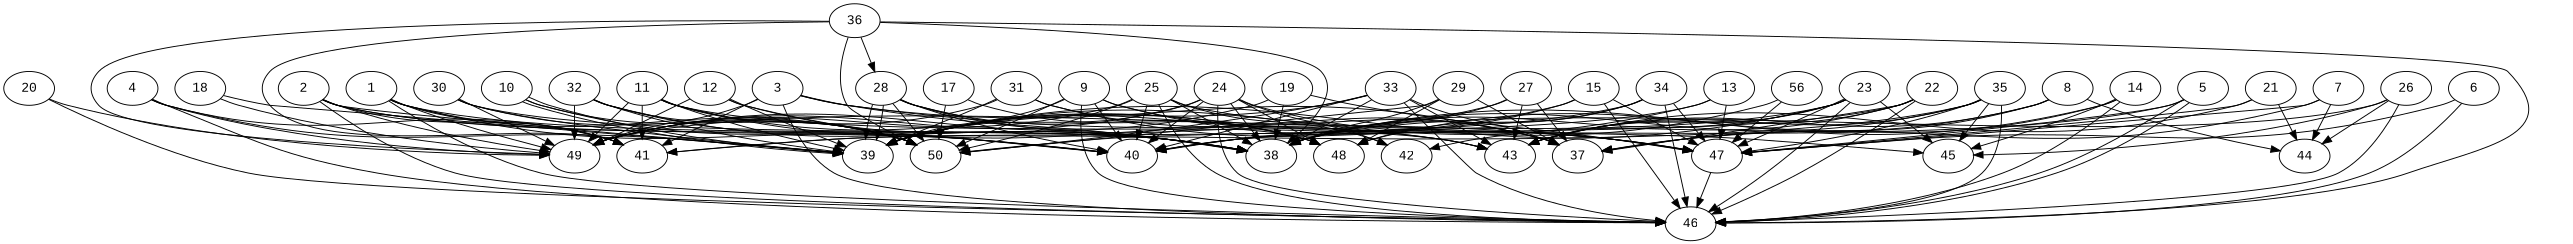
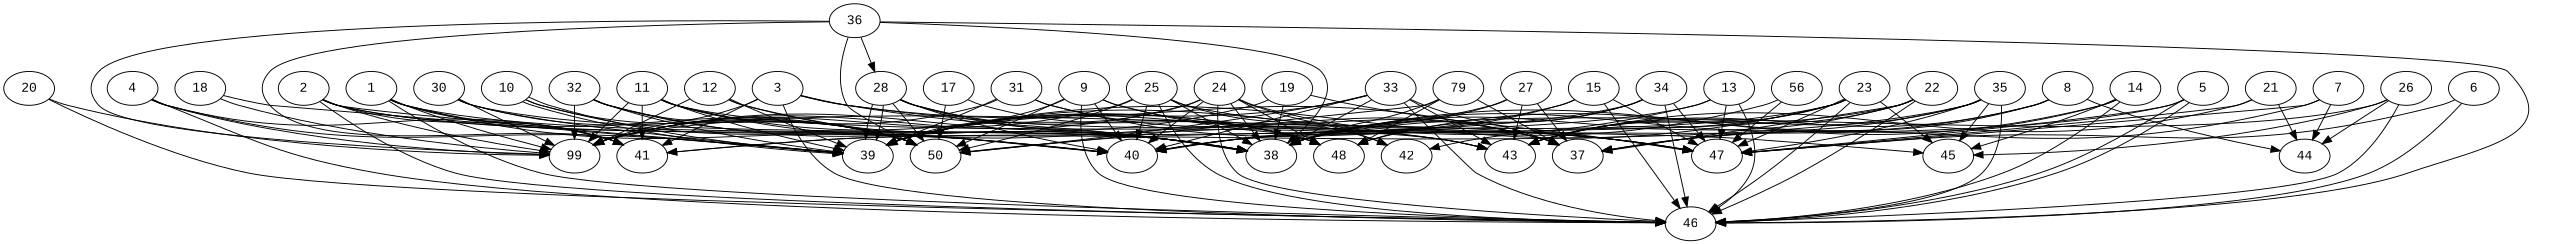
node "29": label "29" -> "79"
node "49": label "49" -> "99"
edge "47" -> "46": now "13" -> "46"
